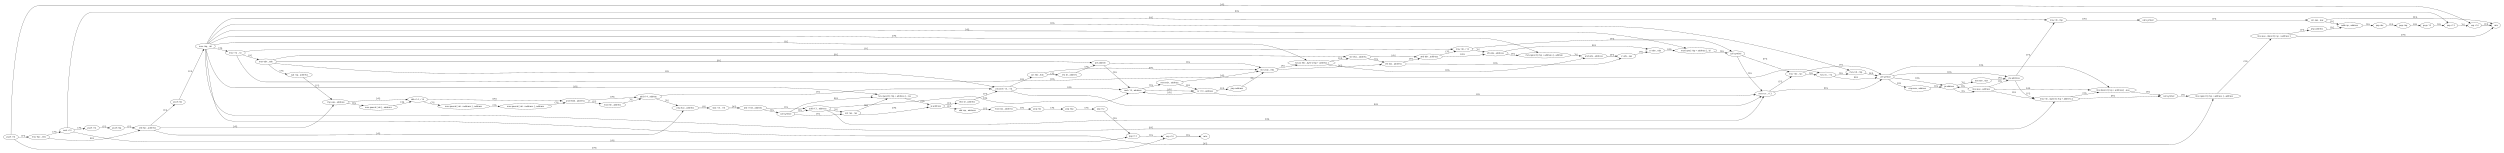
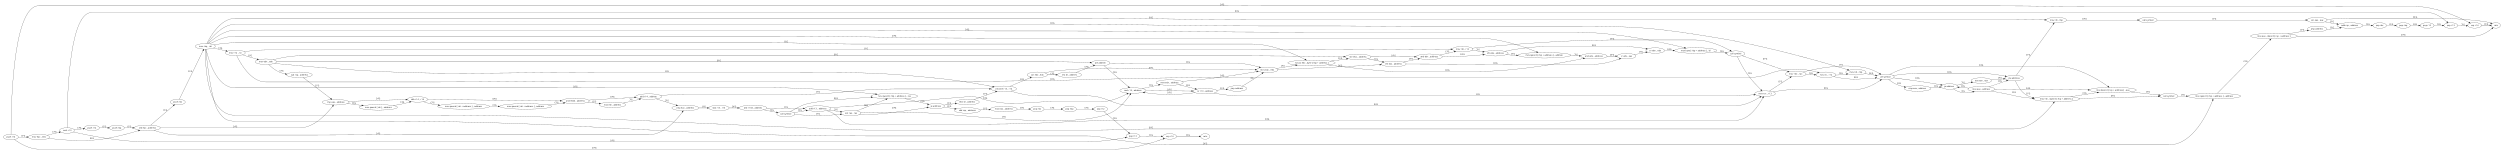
edge "cmovne r13 , r14" -> "and r13 , address": now "test rax , rax" -> "and r13 , address"
